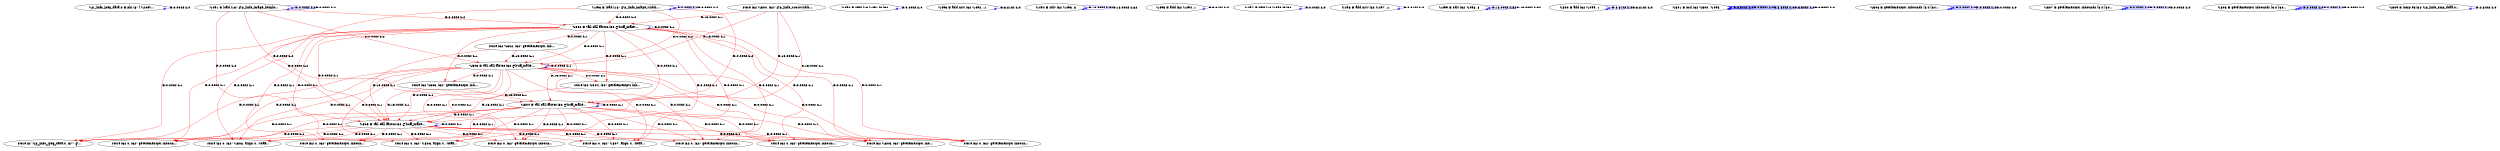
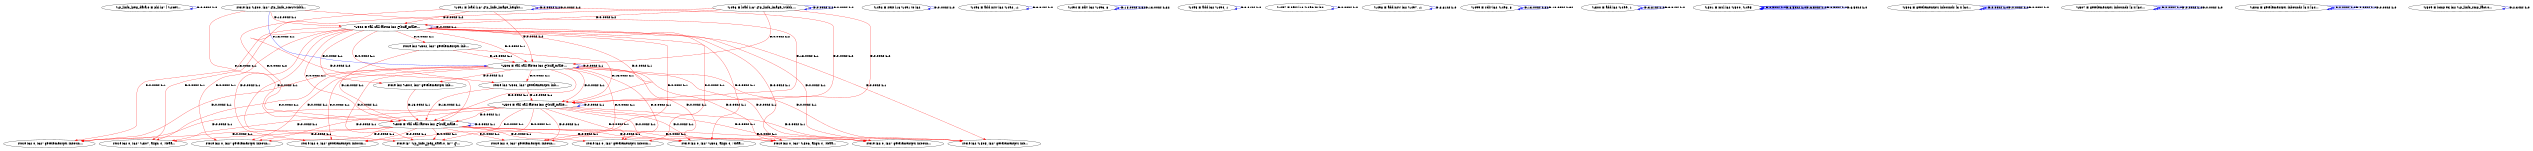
node "%509 = icmp eq i32 %p_jinfo_smp_tbaa.0...": label "%509 = icmp eq i32 %p_jinfo_smp_tbaa.0..." -> "%509 = icmp eq i32 %p_jinfo_smp_fact.0..."
edge "store i32 %500, i32* @p_jinfo_MCUWidth..." -> "%503 = tail call fastcc i32 @huff_make...": color red -> blue
edge "%503 = tail call fastcc i32 @huff_make..." -> "%504 = tail call fastcc i32 @huff_make...": added, label "D:0.00ns L:1"
